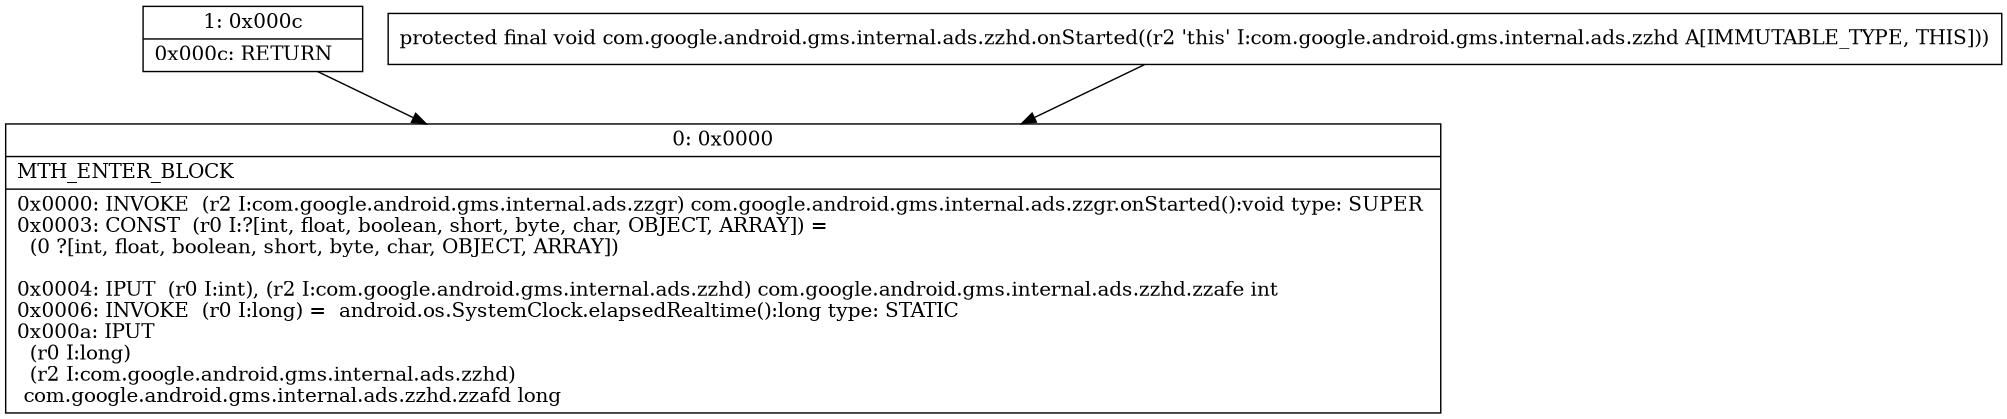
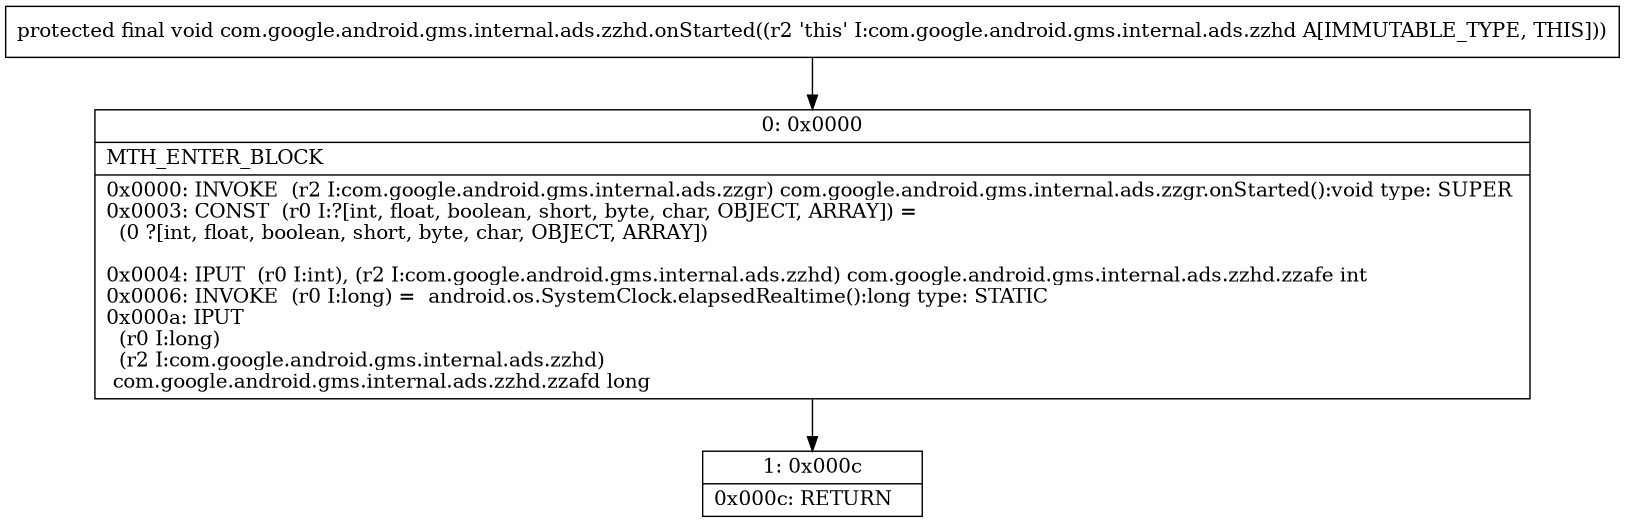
edge "1: 0x000c" -> "0: 0x0000": reversed
